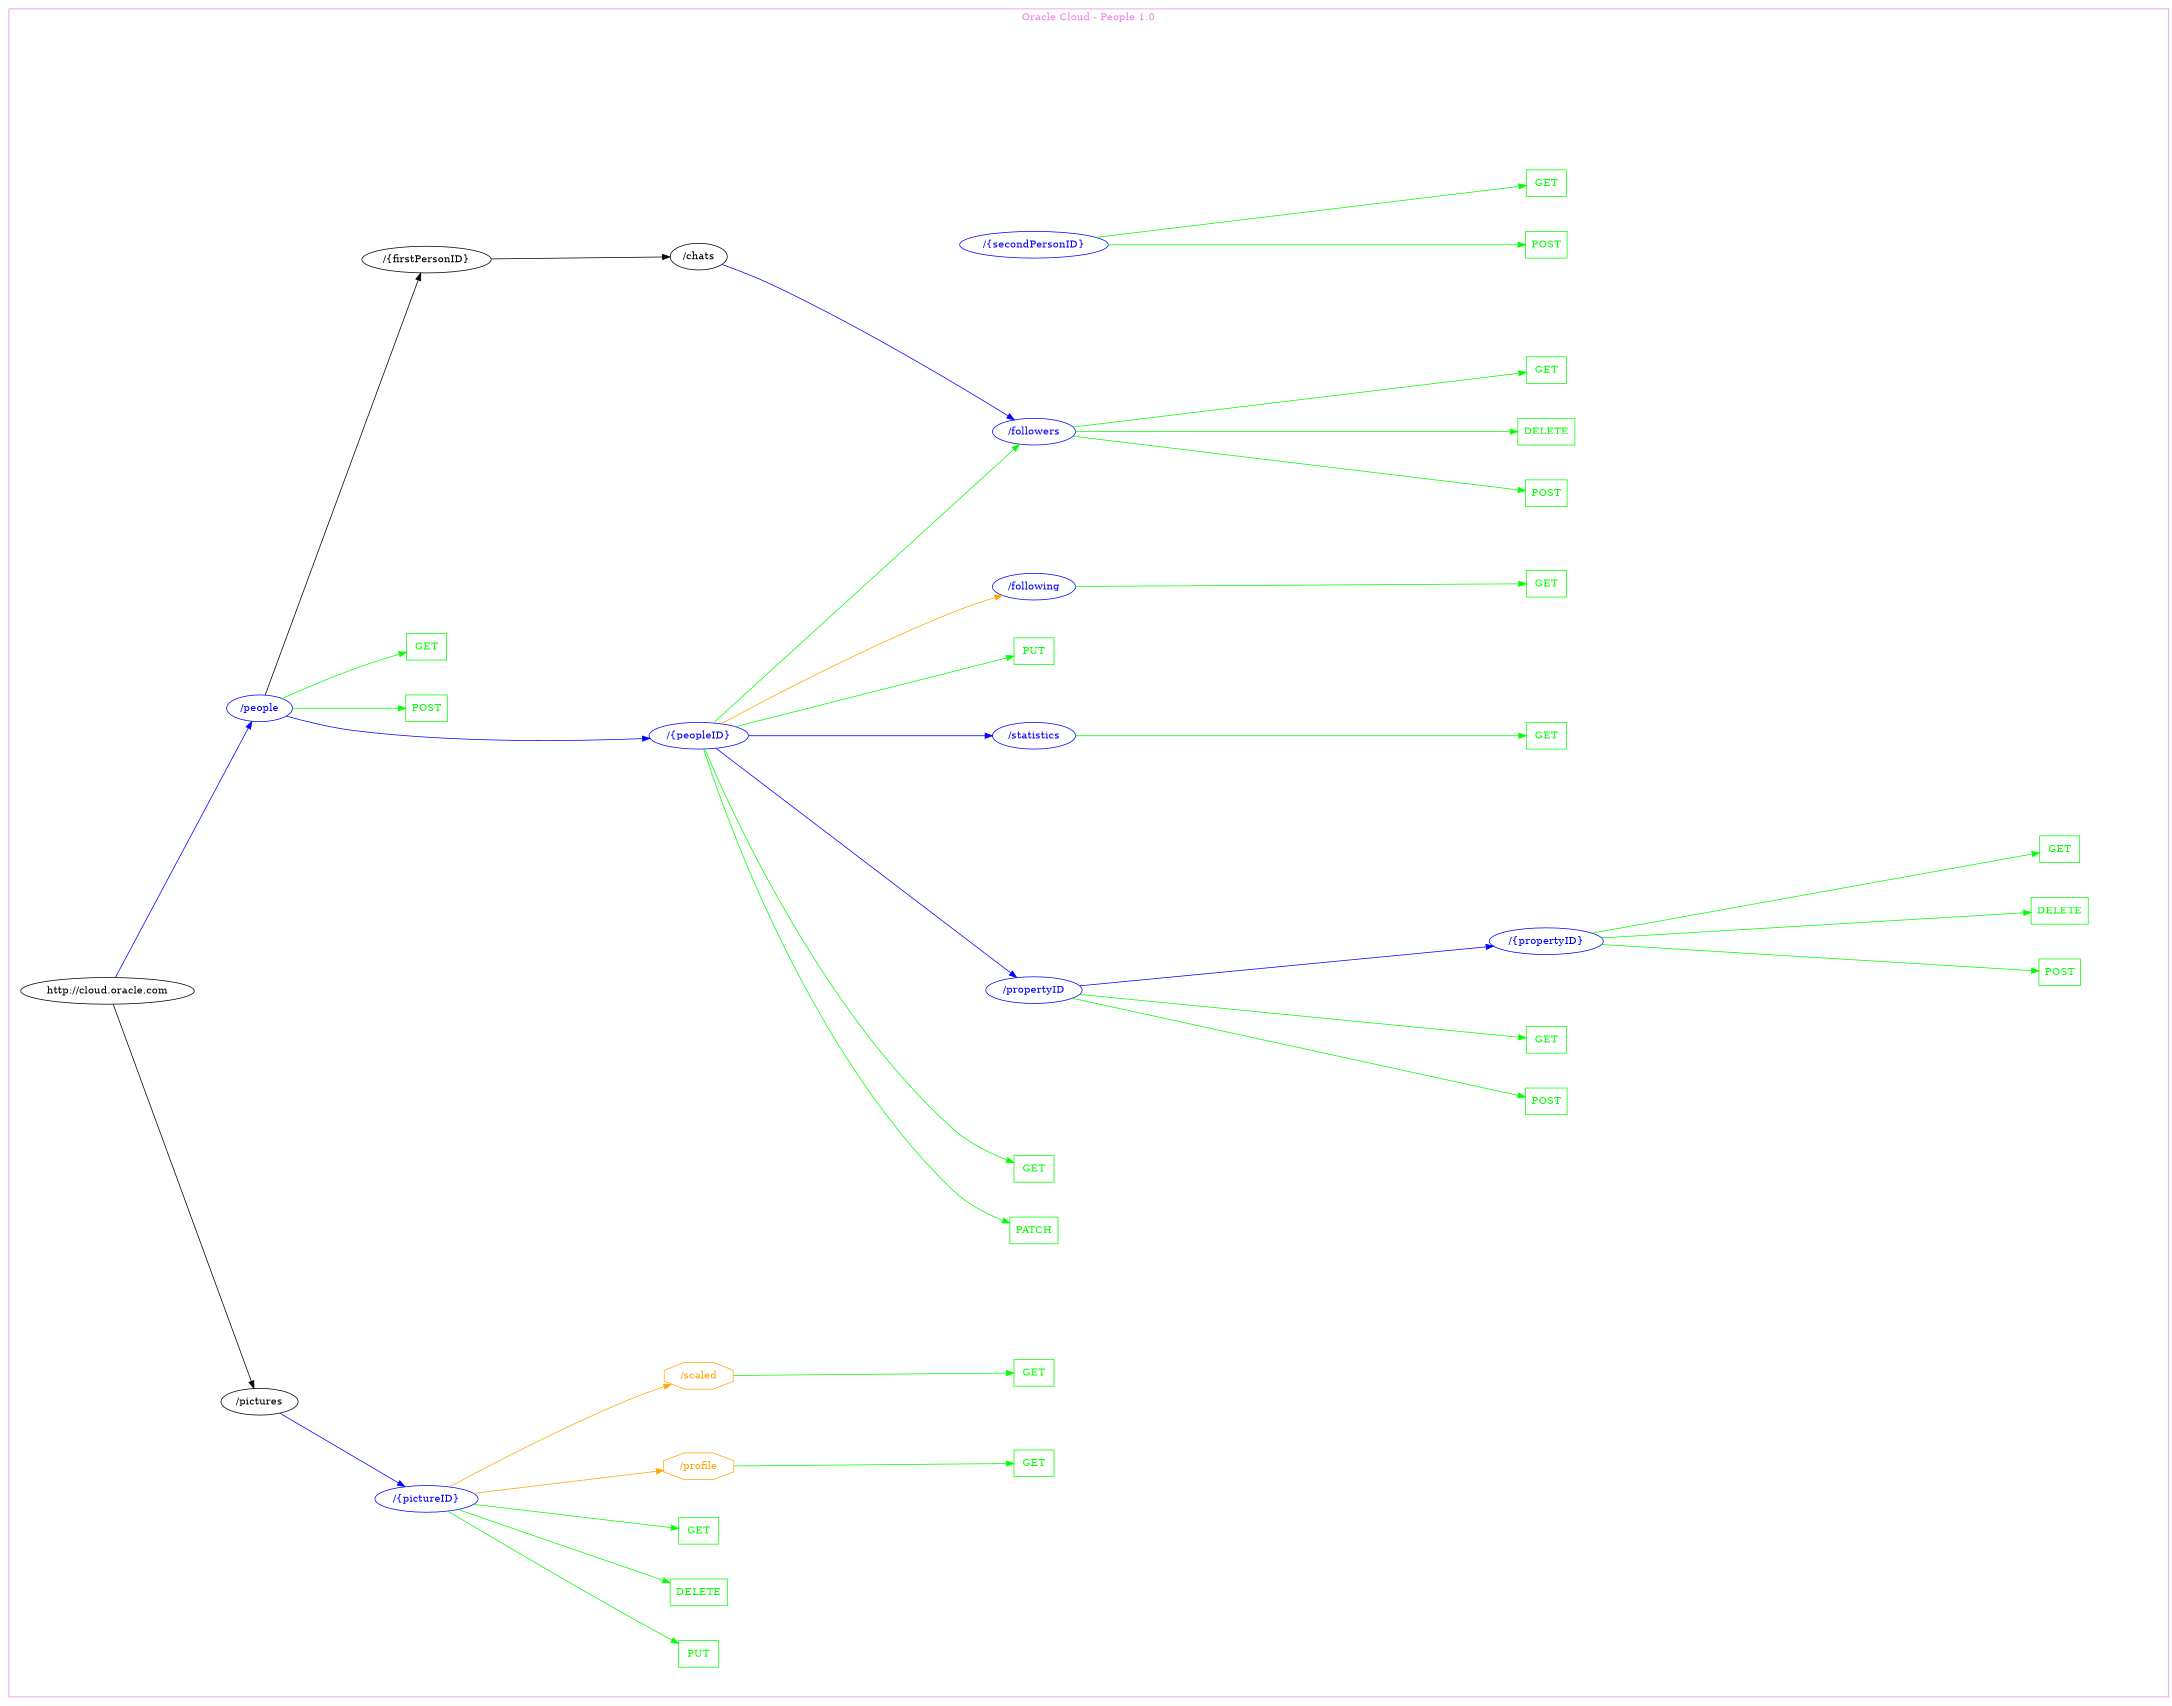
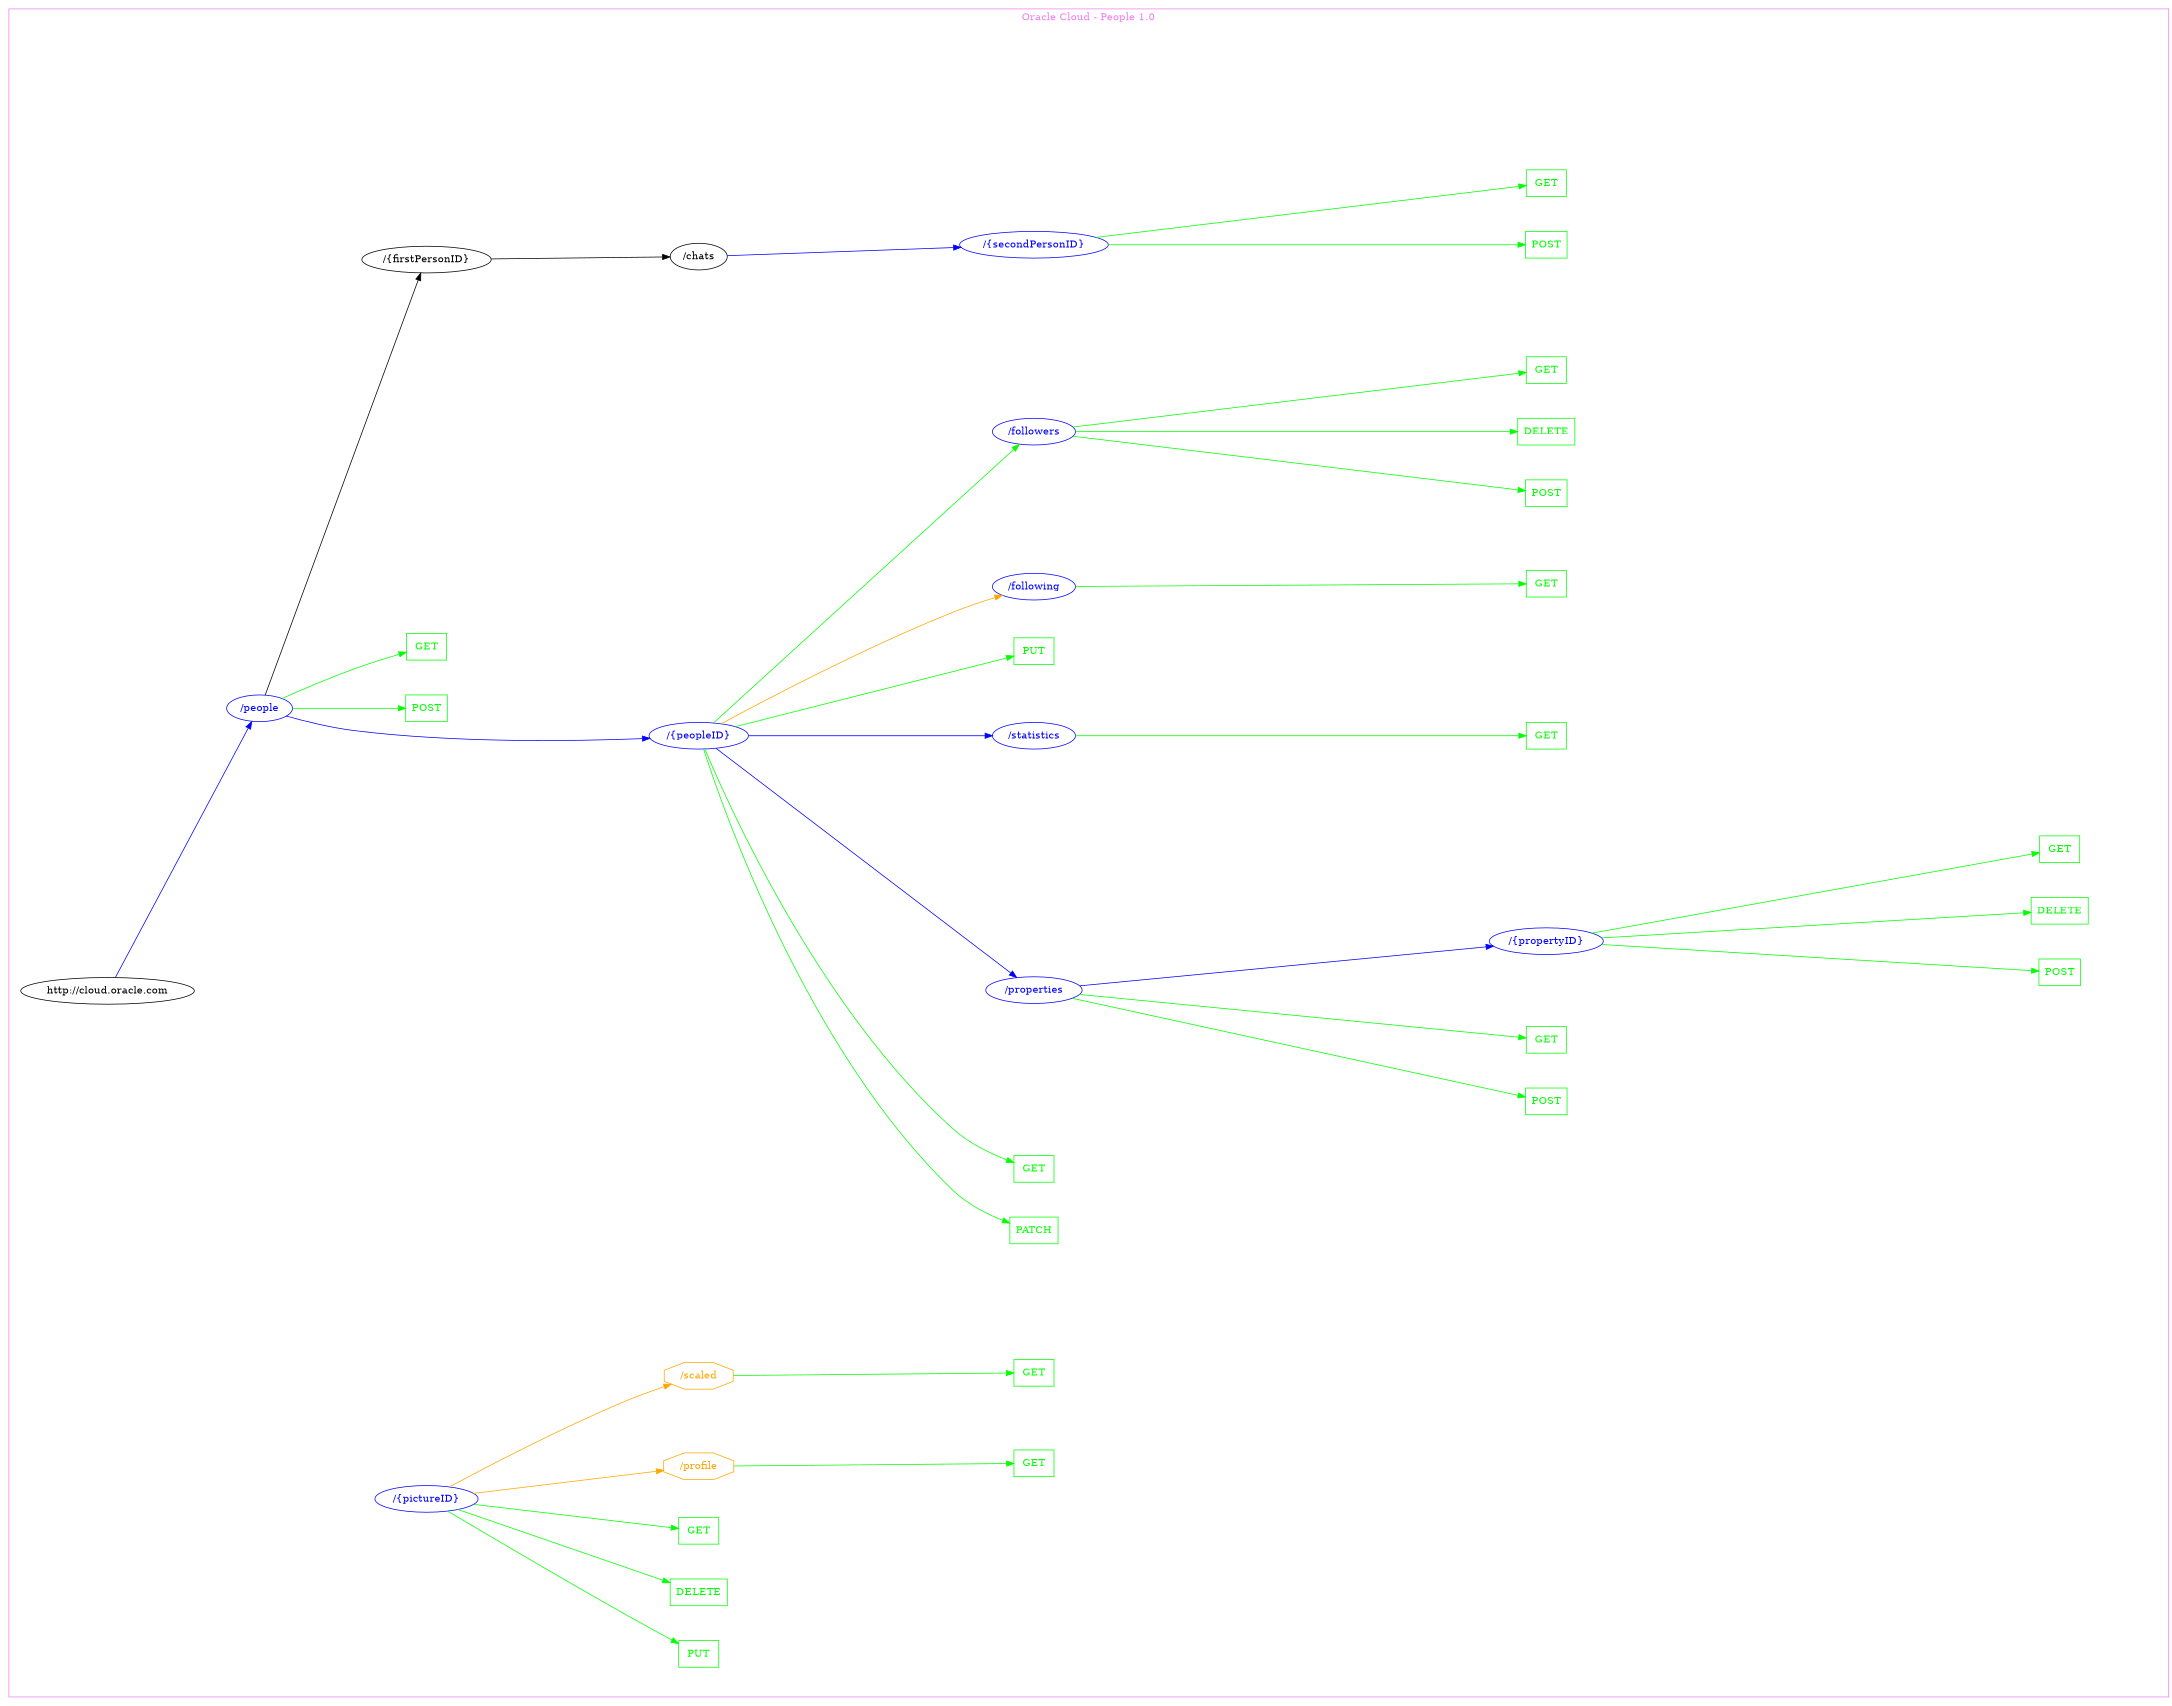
edge "/chats" -> "/followers": now "/chats" -> "/{secondPersonID}"
node "/propertyID": label "/propertyID" -> "/properties"
node "/pictures": removed
